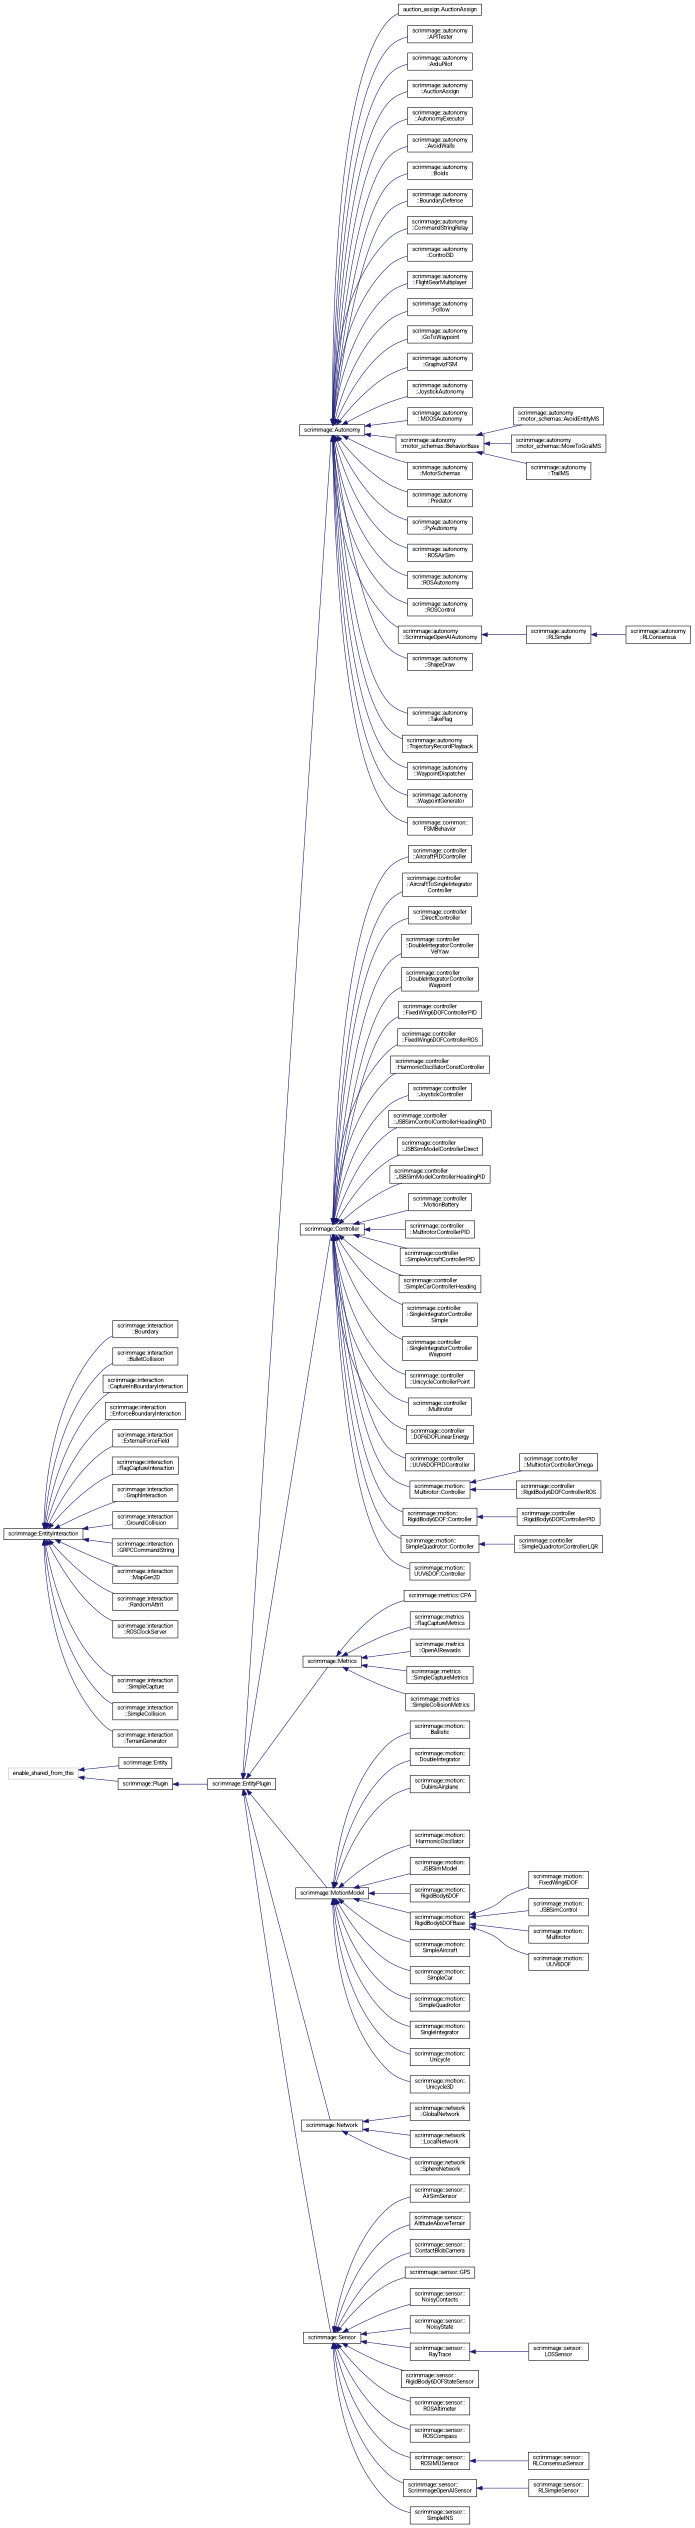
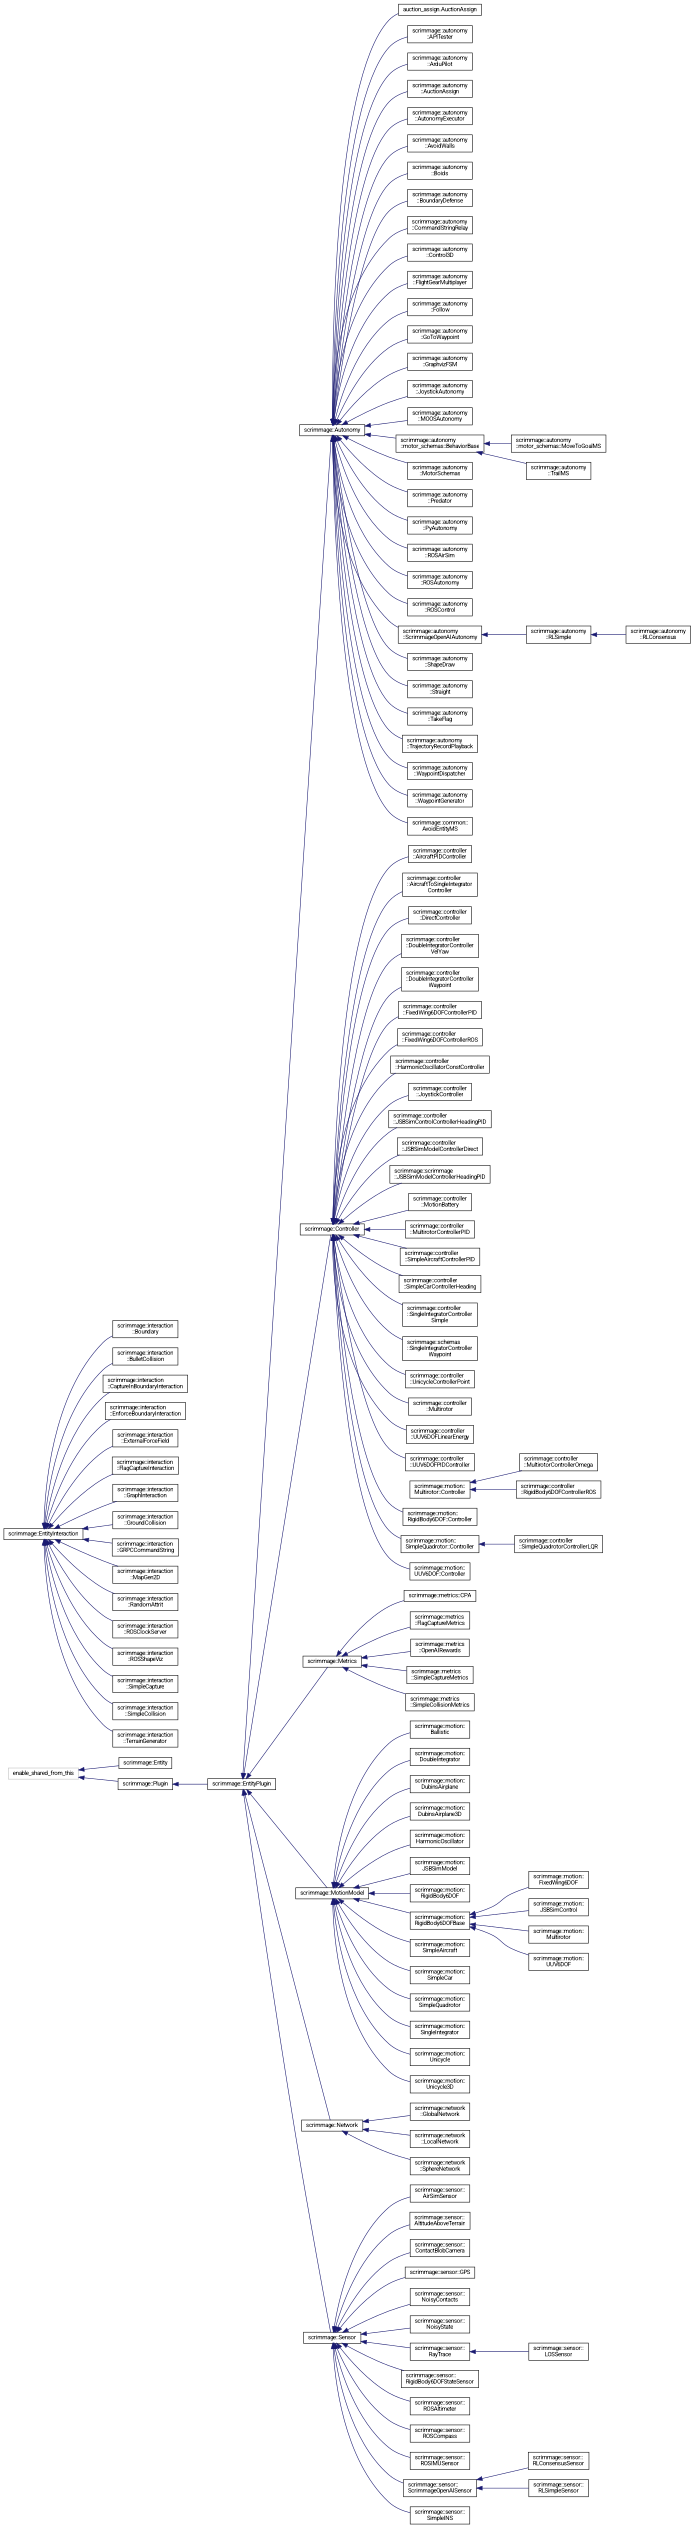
node "scrimmage::autonomy ::motor_schemas::AvoidEntityMS": removed
node "scrimmage::autonomy ::Straight": added
node "scrimmage::common:: FSMBehavior": label "scrimmage::common:: FSMBehavior" -> "scrimmage::common:: AvoidEntityMS"
node "scrimmage::controller ::JSBSimModelControllerHeadingPID": label "scrimmage::controller ::JSBSimModelControllerHeadingPID" -> "scrimmage::scrimmage ::JSBSimModelControllerHeadingPID"
node "scrimmage::controller ::SingleIntegratorController Waypoint": label "scrimmage::controller ::SingleIntegratorController Waypoint" -> "scrimmage::schemas ::SingleIntegratorController Waypoint"
edge "scrimmage::motion:: Multirotor::Controller" -> "scrimmage::Controller": removed
node "scrimmage::controller ::DOF6DOFLinearEnergy": label "scrimmage::controller ::DOF6DOFLinearEnergy" -> "scrimmage::controller ::UUV6DOFLinearEnergy"
node "scrimmage::controller ::RigidBody6DOFControllerPID": removed
node "scrimmage::interaction ::ROSShapeViz": added
node "scrimmage::motion:: DubinsAirplane3D": added
edge "scrimmage::sensor:: RLConsensusSensor" -> "scrimmage::sensor:: ROSIMUSensor": now "scrimmage::sensor:: RLConsensusSensor" -> "scrimmage::sensor:: ScrimmageOpenAISensor"
